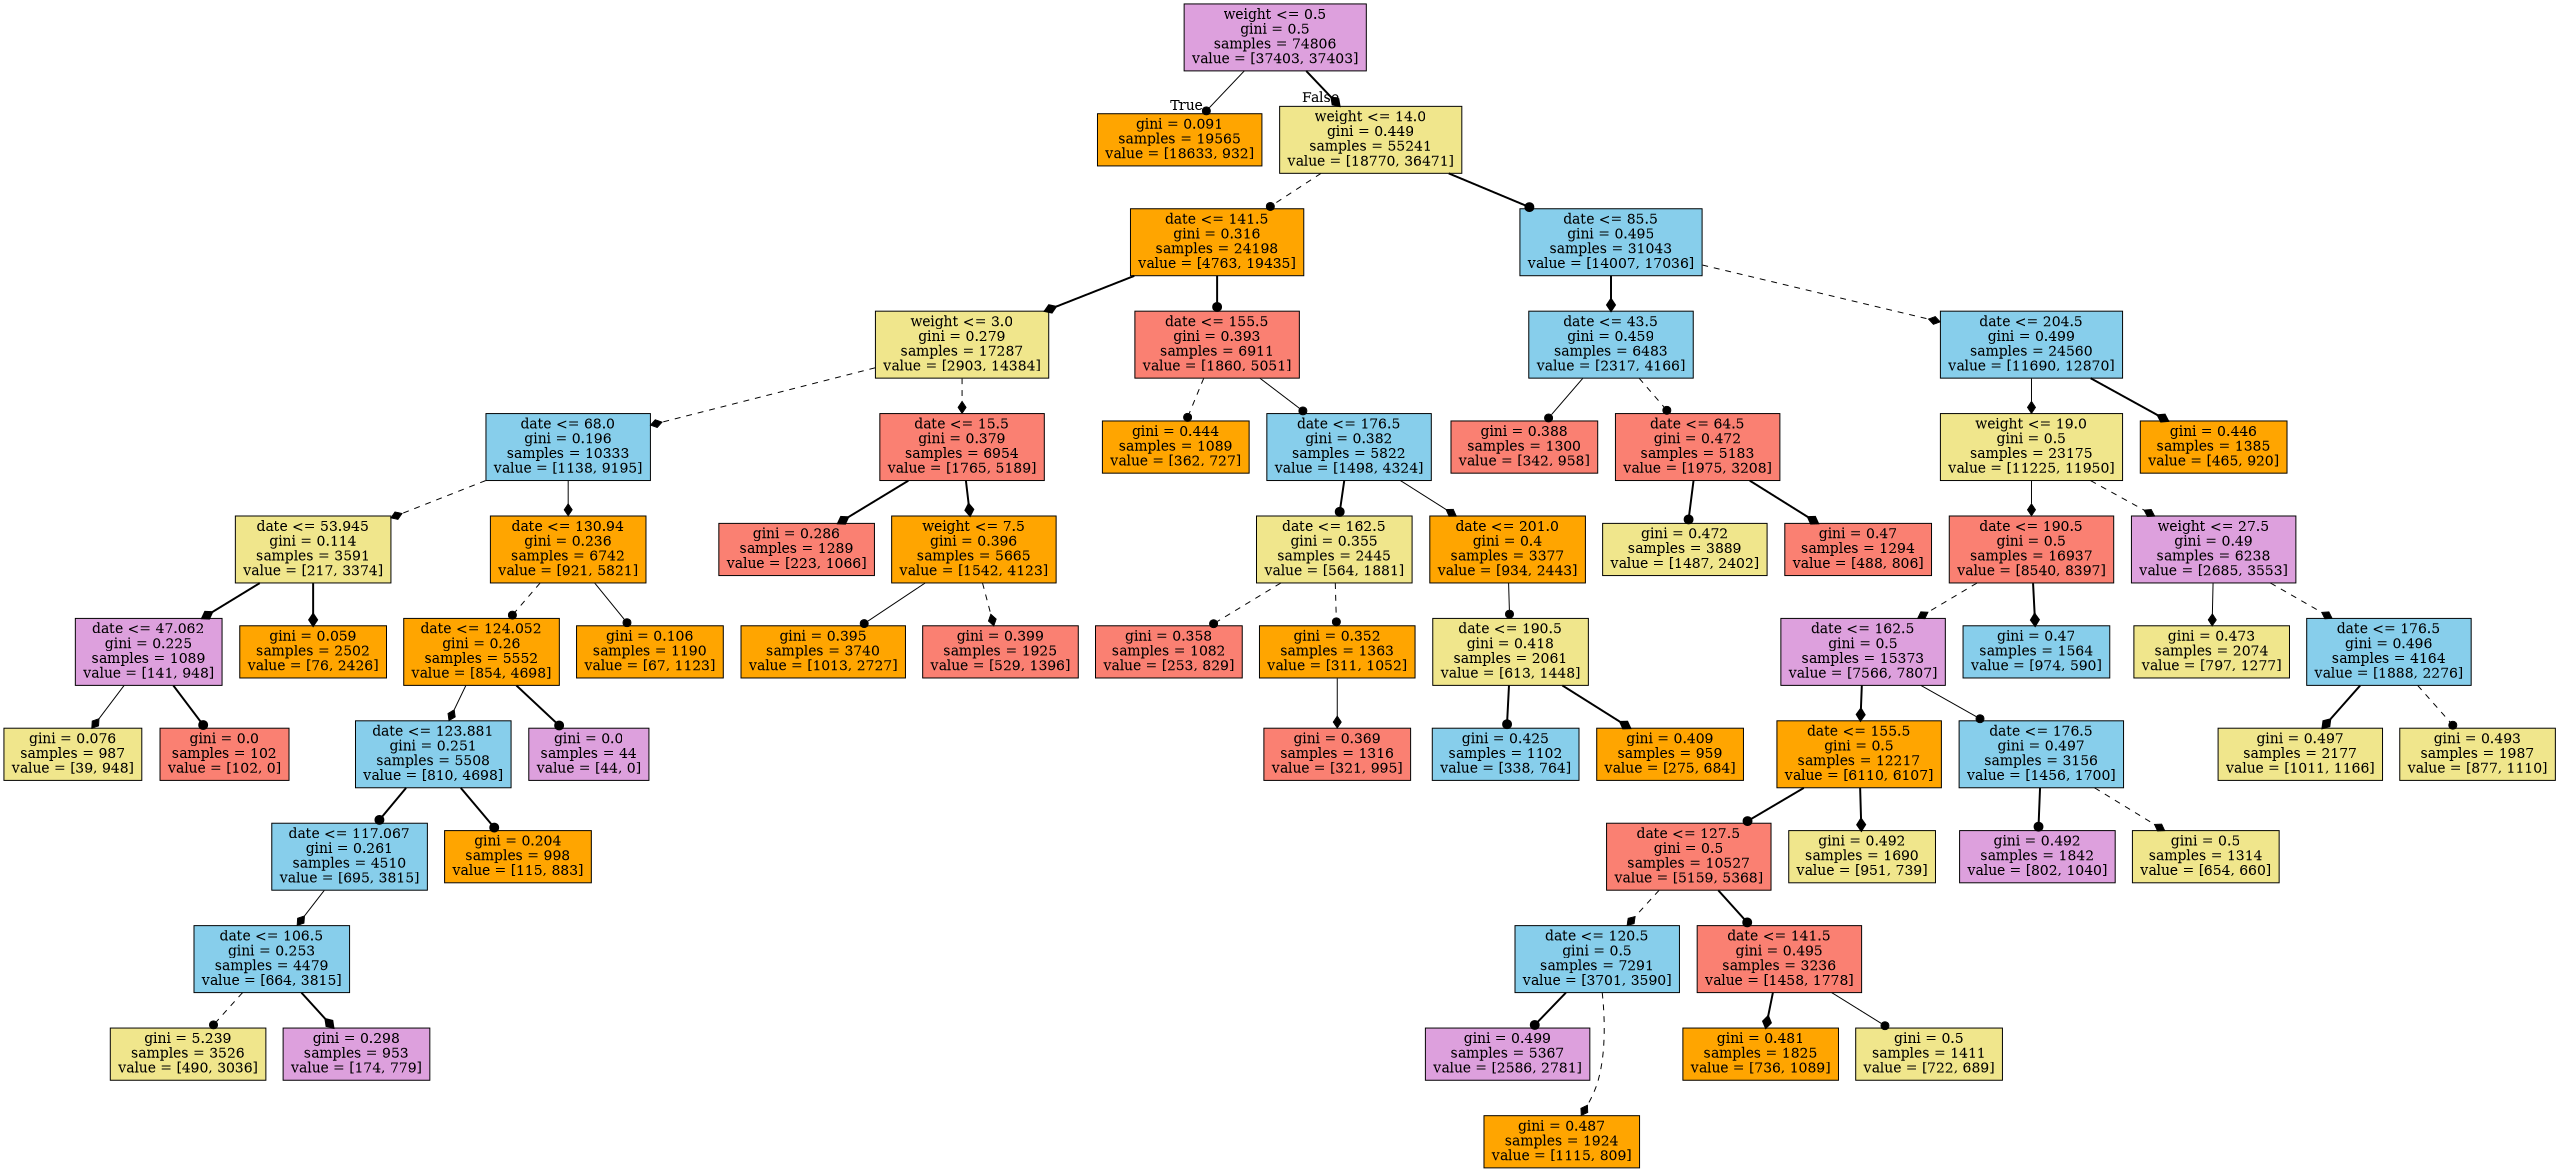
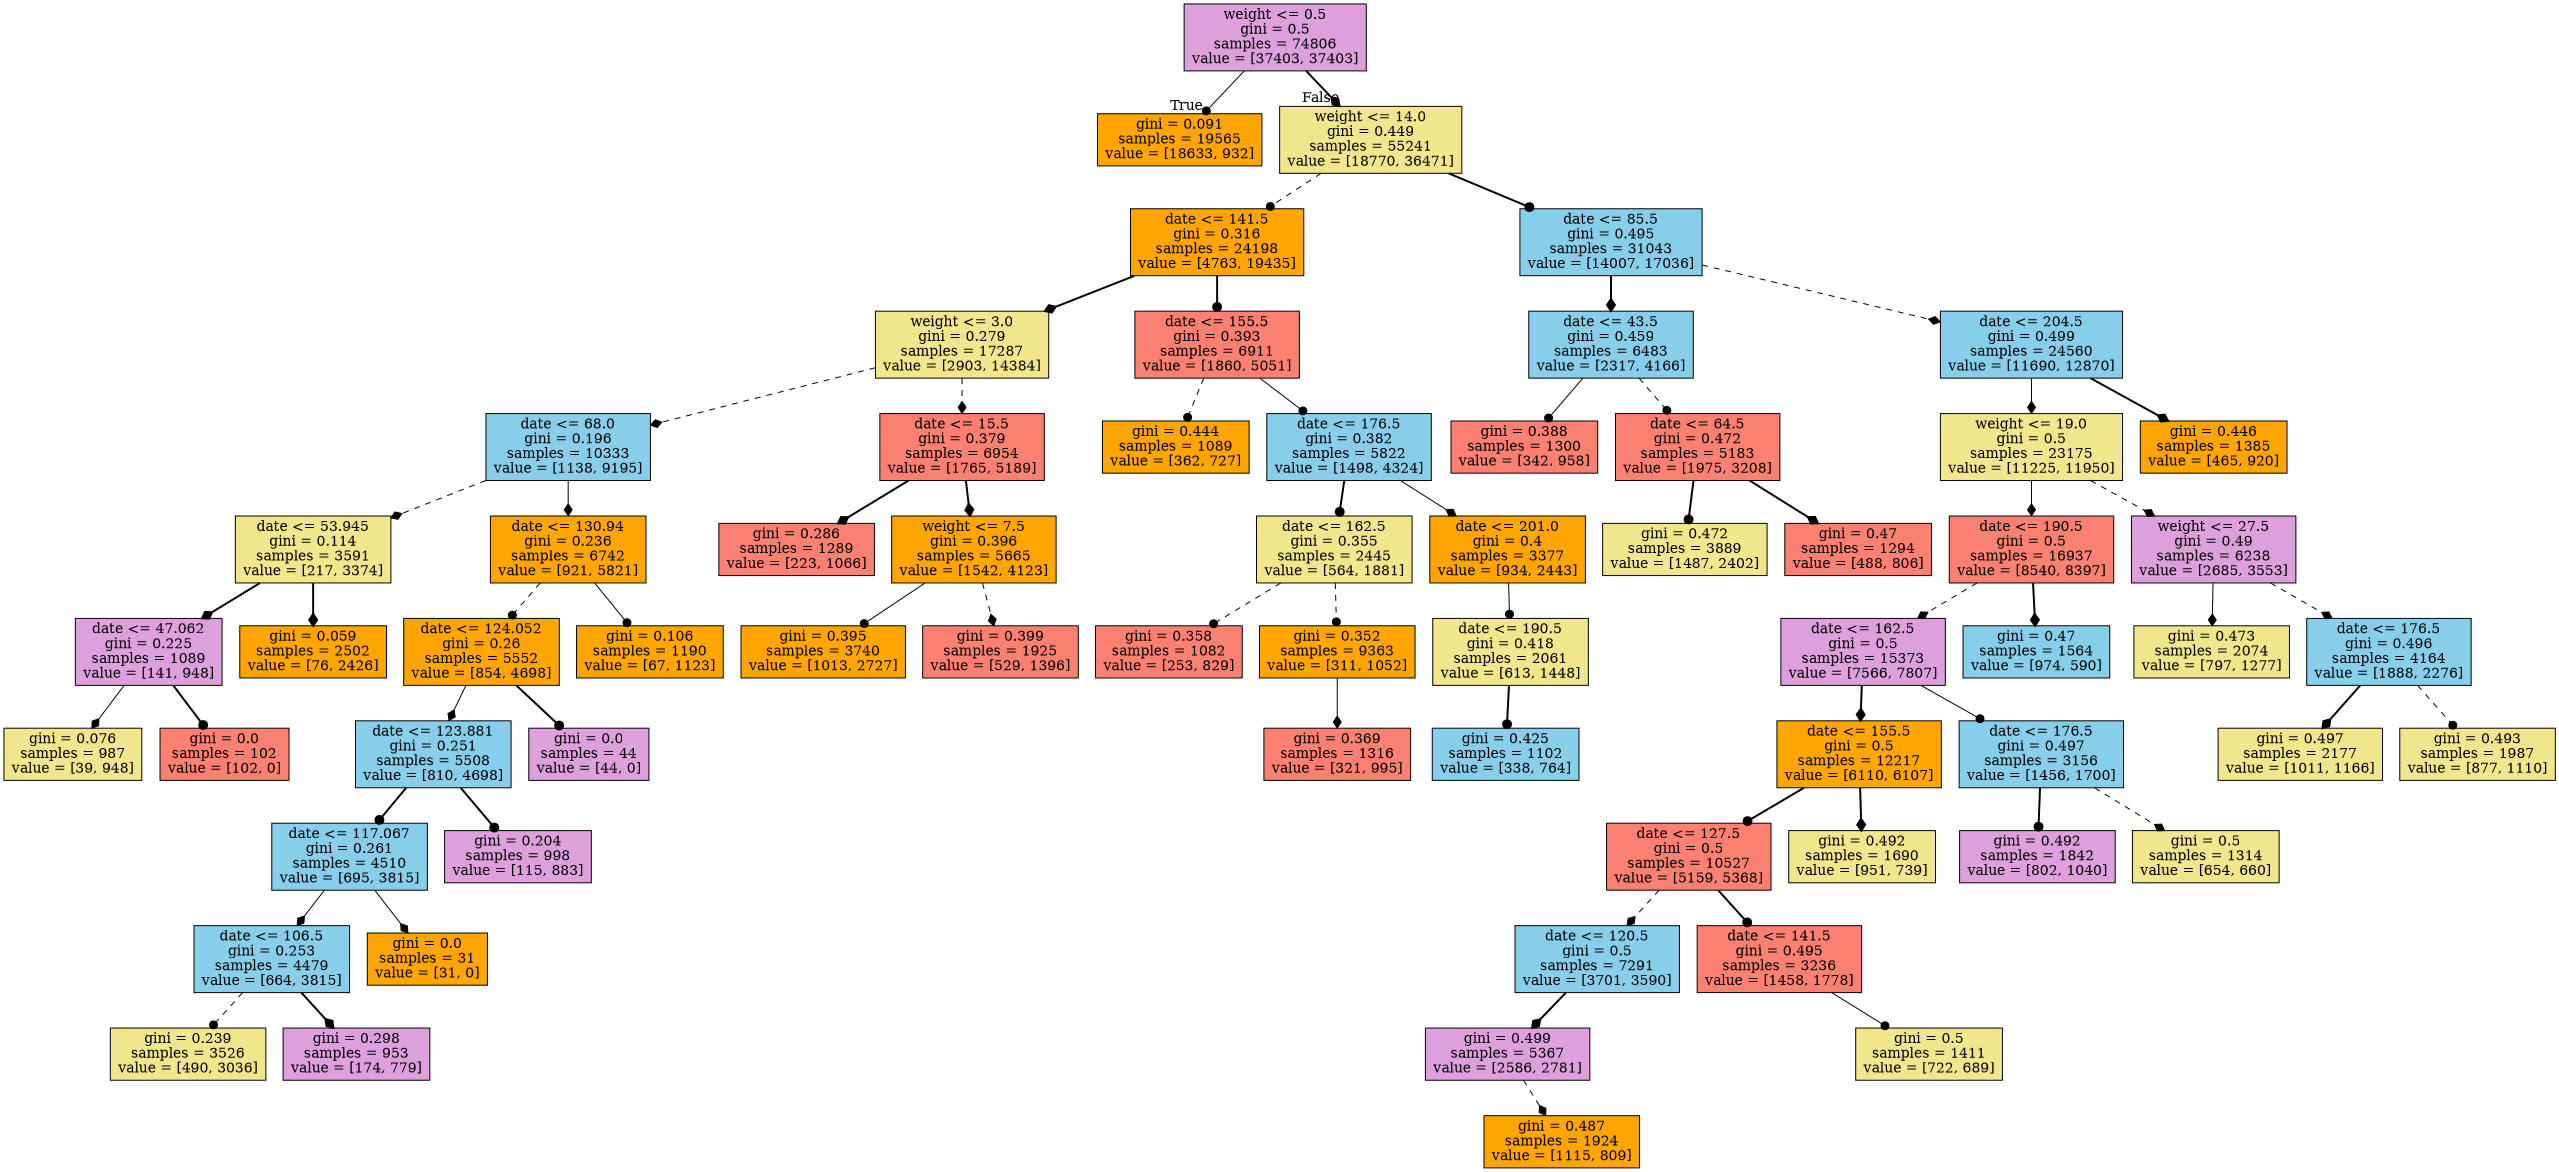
node "gini = 0.352 samples = 1363 value = [311, 1052]": label "gini = 0.352 samples = 1363 value = [311, 1052]" -> "gini = 0.352 samples = 9363 value = [311, 1052]"
node "gini = 0.409 samples = 959 value = [275, 684]": removed
node "gini = 0.204 samples = 998 value = [115, 883]": fillcolor orange -> plum
node "gini = 0.0 samples = 31 value = [31, 0]": added
edge "date <= 120.5 gini = 0.5 samples = 7291 value = [3701, 3590]" -> "gini = 0.499 samples = 5367 value = [2586, 2781]": arrowhead dot -> diamond
edge "date <= 120.5 gini = 0.5 samples = 7291 value = [3701, 3590]" -> "gini = 0.487 samples = 1924 value = [1115, 809]": now "gini = 0.499 samples = 5367 value = [2586, 2781]" -> "gini = 0.487 samples = 1924 value = [1115, 809]"
node "gini = 5.239 samples = 3526 value = [490, 3036]": label "gini = 5.239 samples = 3526 value = [490, 3036]" -> "gini = 0.239 samples = 3526 value = [490, 3036]"
node "gini = 0.481 samples = 1825 value = [736, 1089]": removed
